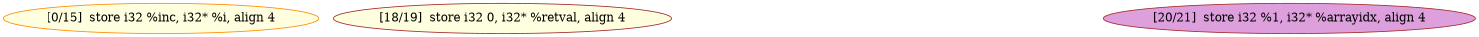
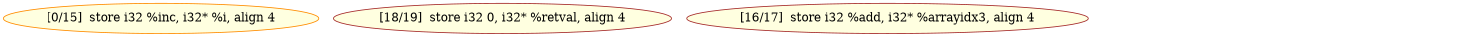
node "[16/17]  store i32 %add, i32* %arrayidx3, align 4": added
node "[20/21]  store i32 %1, i32* %arrayidx, align 4": removed
